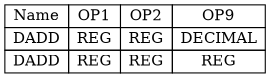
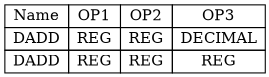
node "Name": text "OP9" -> "OP3"
